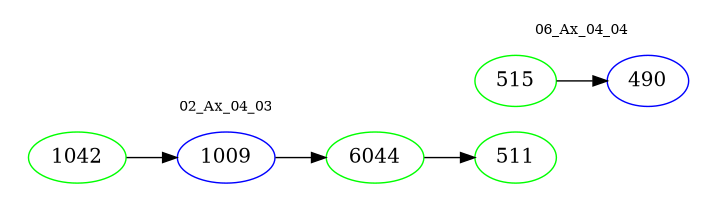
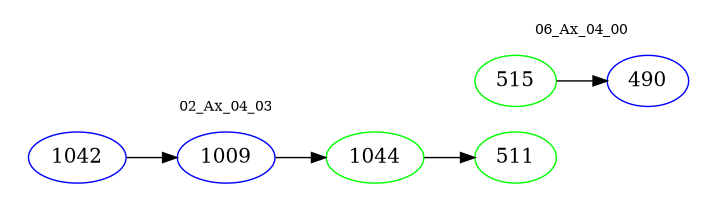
cluster "06_Ax_04_04": label "06_Ax_04_04" -> "06_Ax_04_00"
node "1042": color green -> blue
node "6044": label "6044" -> "1044"
